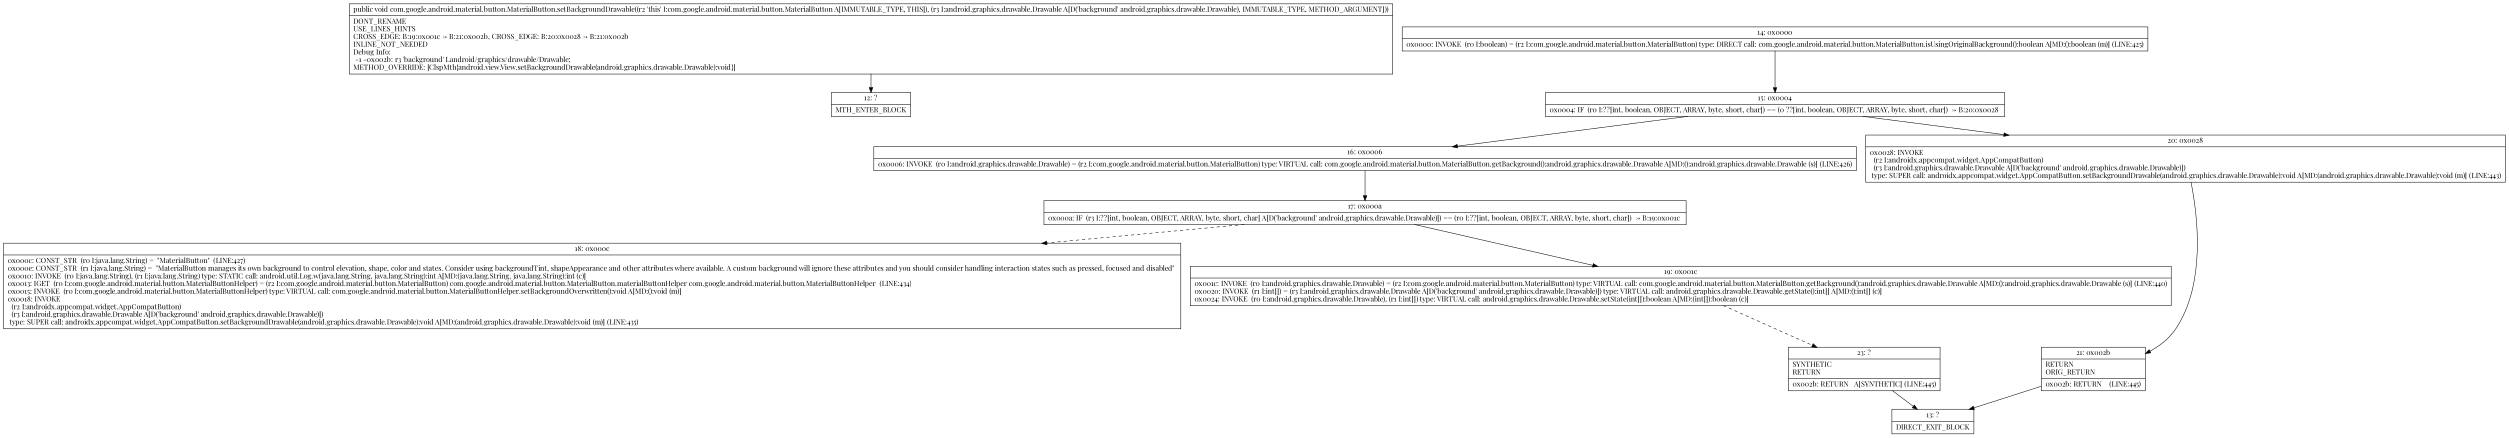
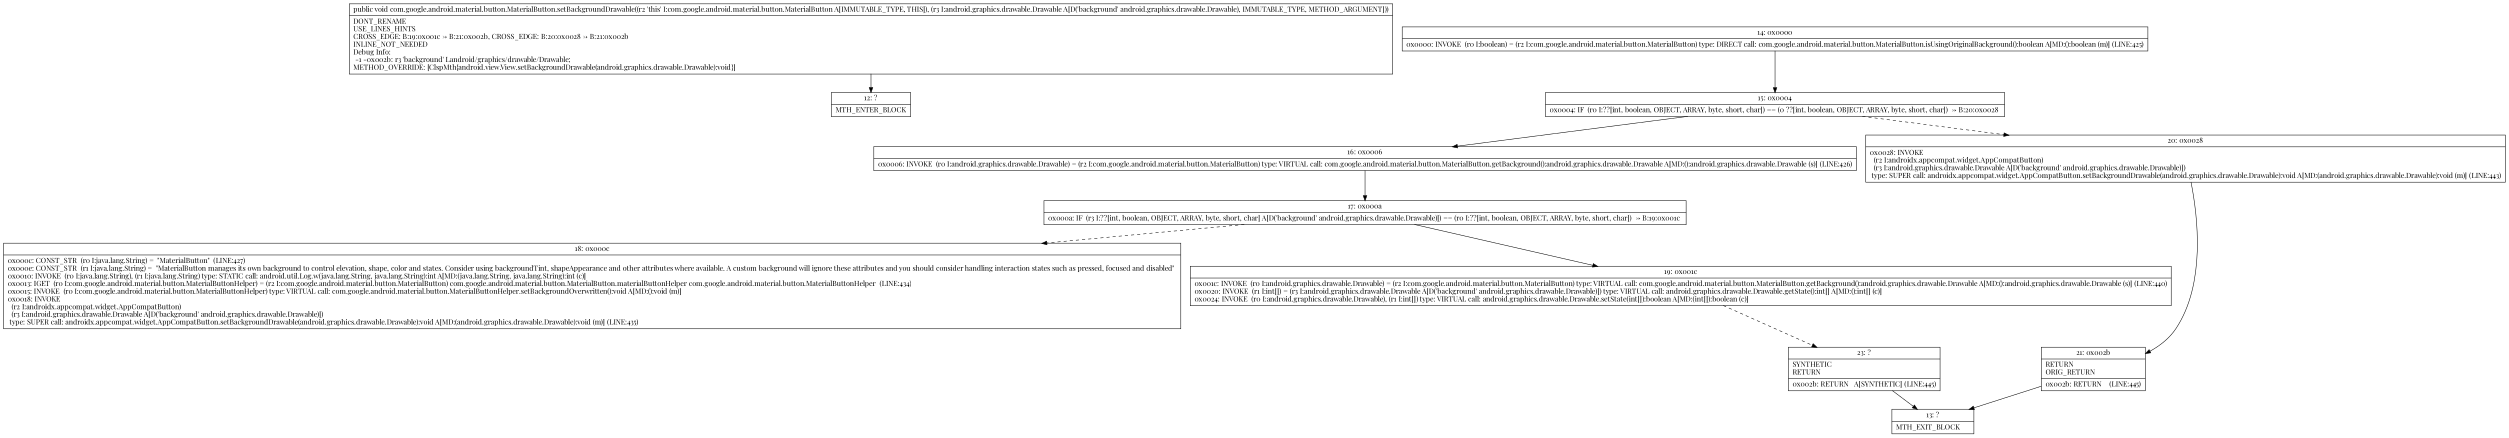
edge "15: 0x0004" -> "20: 0x0028": style solid -> dashed
node "13: ?": text "DIRECT_EXIT_BLOCK" -> "MTH_EXIT_BLOCK"
